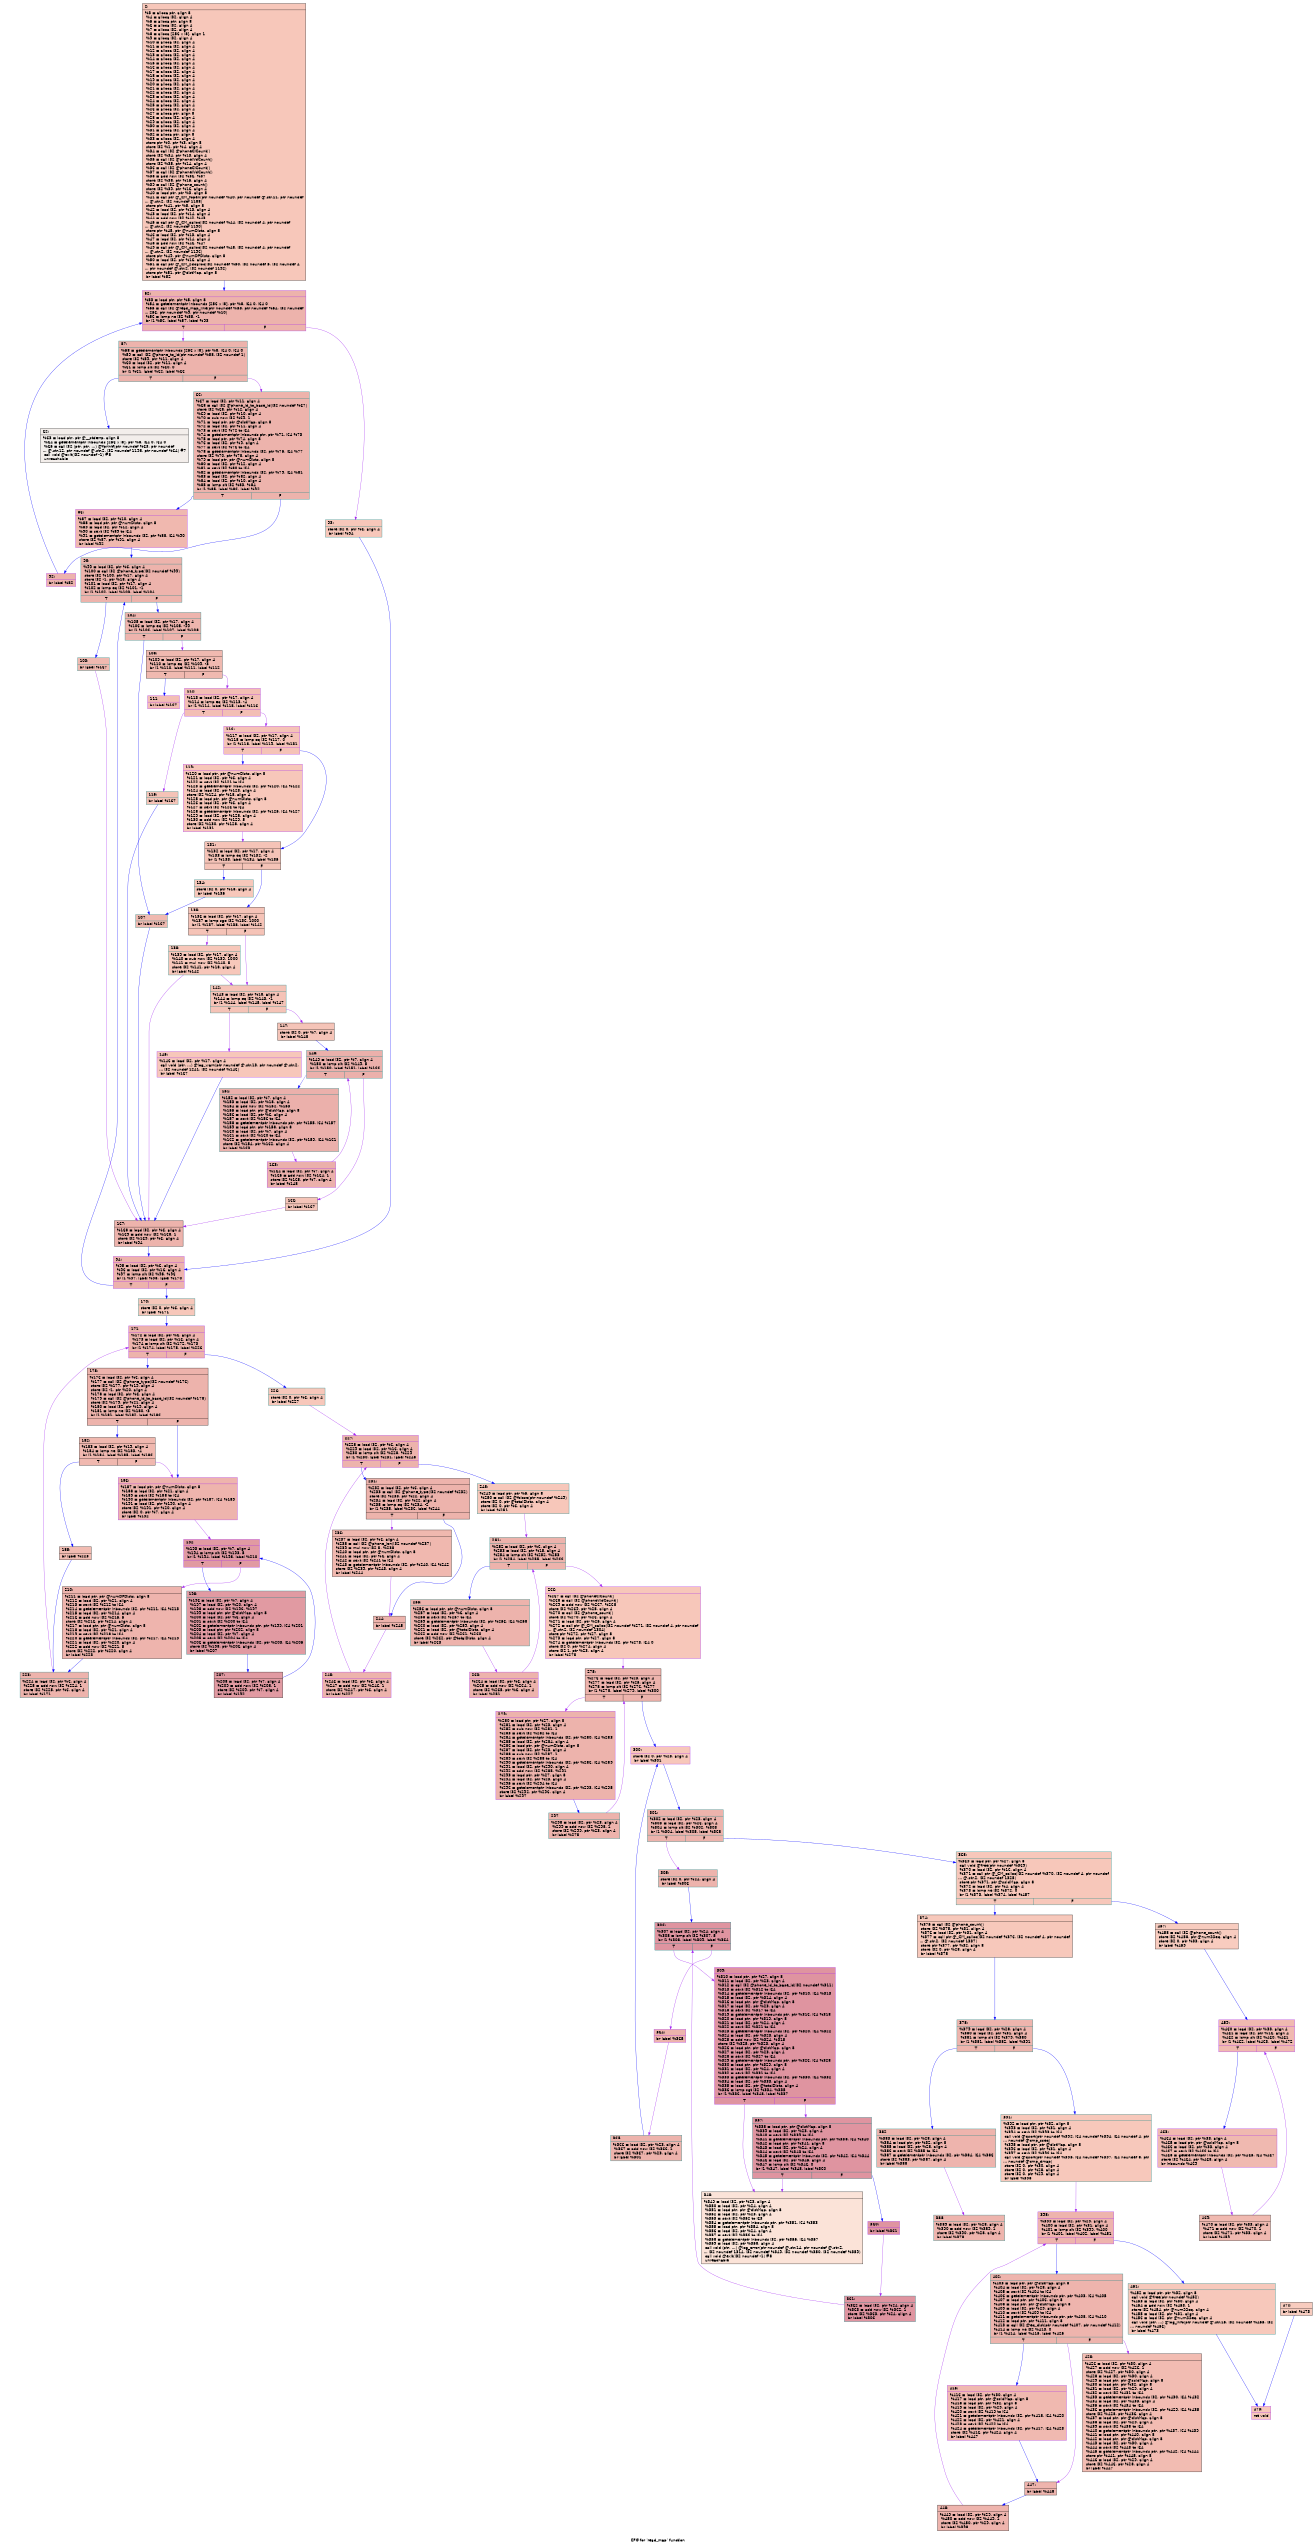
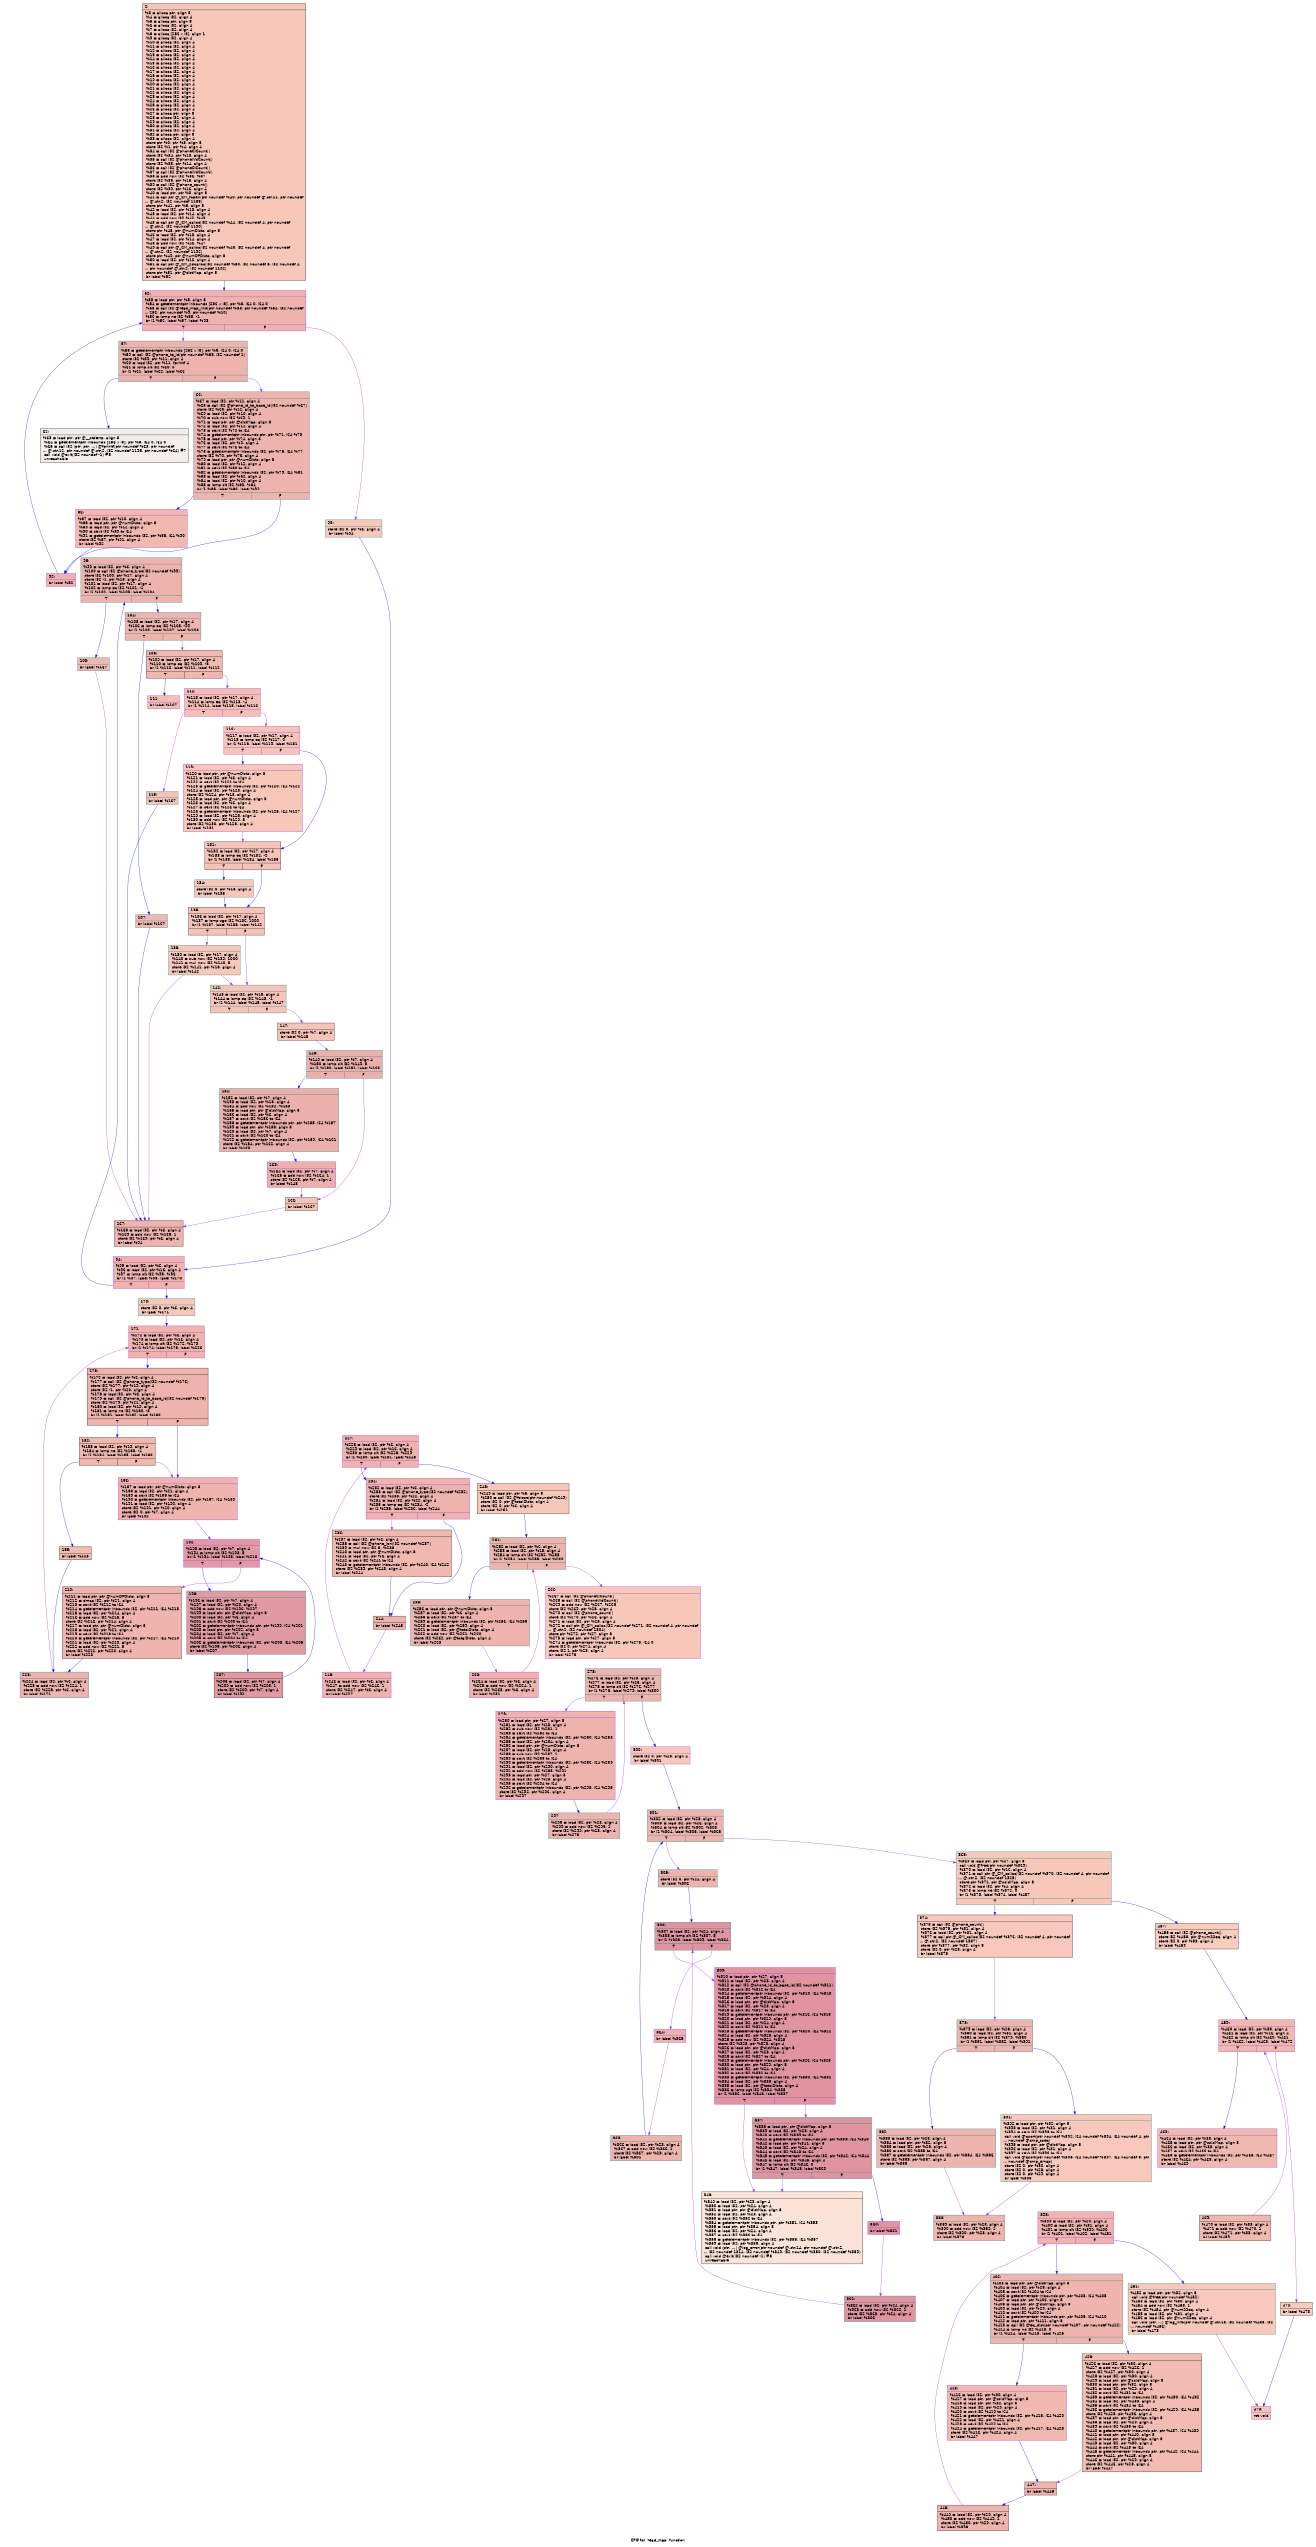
node "57:": text "%60 = load i32, ptr %11, align 4" -> "%60 = load i32, ptr %11, fprintf 4"
edge "86:" -> "98:": now "86:" -> "92:"
edge "134:" -> "107:": now "134:" -> "135:"
edge "147:" -> "148:": color blue -> purple
node "145:": removed
edge "163:" -> "148:": now "163:" -> "166:"
edge "151:" -> "163:": color purple -> blue
edge "167:" -> "94:": removed
node "226:": removed
node "231:": color black -> purple
node "248:": color teal -> black
edge "248:" -> "251:": color purple -> blue
edge "236:" -> "244:": color purple -> blue
node "210:": text "%212 = load i32, ptr %21, align 4" -> "%212 = dmap i32, ptr %21, align 4"
edge "266:" -> "275:": removed
node "275:": color black -> teal
edge "301:" -> "368:": color blue -> purple
edge "365:" -> "300:": now "365:" -> "301:"
edge "374:" -> "378:": color blue -> purple
node "463:": text "br inbounds %469" -> "br label %469"
edge "459:" -> "472:": added
edge "463:" -> "469:": removed
edge "391:" -> "398:": now "391:" -> "388:"
node "348:": text "%353 = sext i32 %352 to i63" -> "%353 = sext i32 %352 to i64"
edge "402:" -> "425:": color purple -> blue
edge "451:" -> "473:": color blue -> purple
node "425:": text "%430 = load ptr, ptr %32, align 8" -> "%330 = load ptr, ptr %32, align 8"
edge "402:" -> "447:": now "425:" -> "447:"
